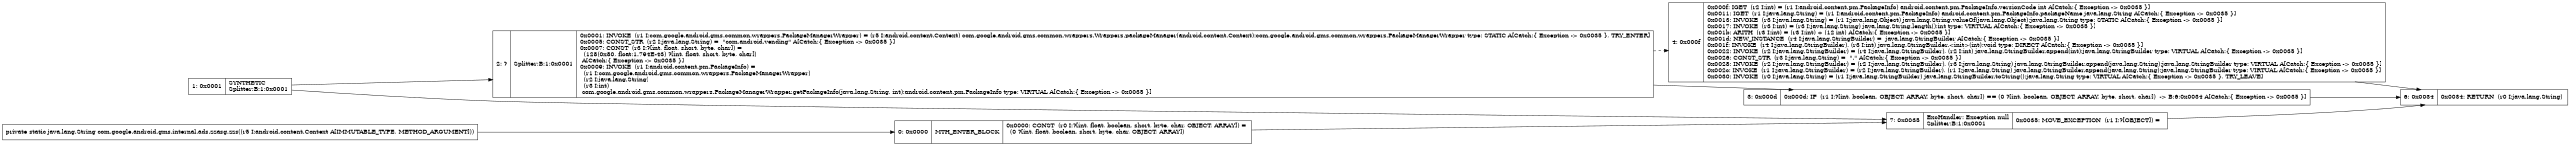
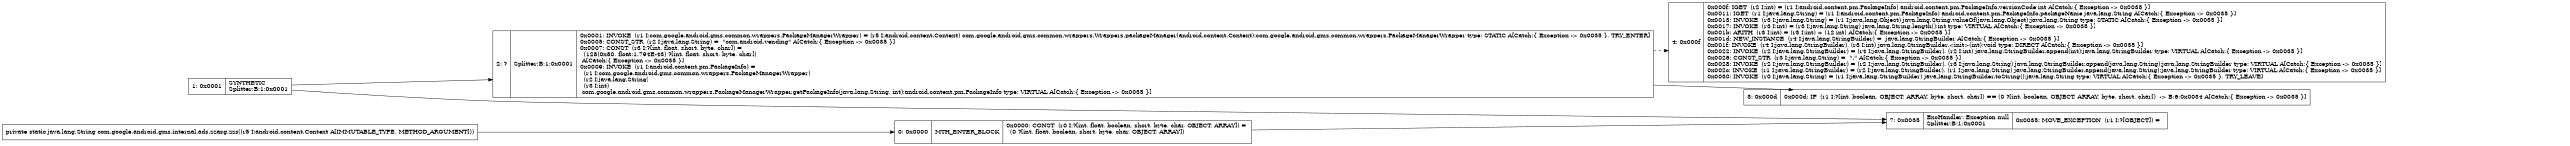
node "6: 0x0034": removed
